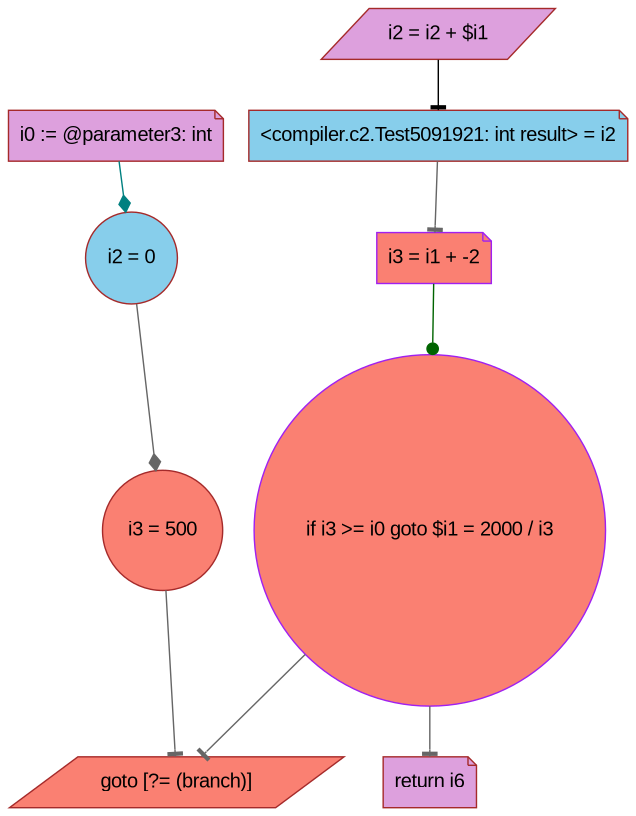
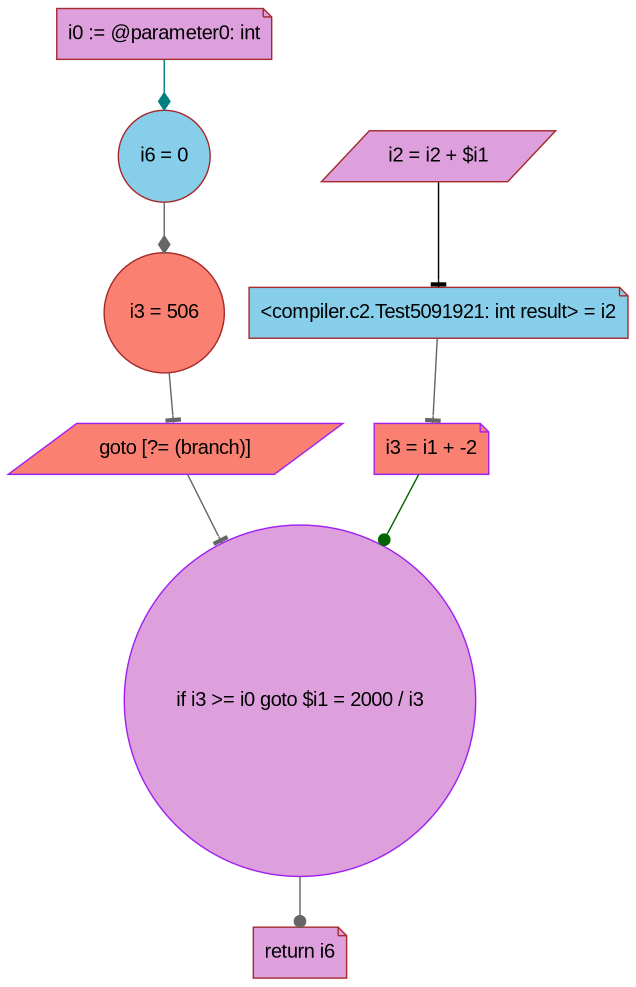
node "i0 := @parameter3: int": label "i0 := @parameter3: int" -> "i0 := @parameter0: int"
node "i2 = 0": label "i2 = 0" -> "i6 = 0"
node "i3 = 500": label "i3 = 500" -> "i3 = 506"
node "if i3 >= i0 goto $i1 = 2000 / i3": fillcolor salmon -> plum
edge "if i3 >= i0 goto $i1 = 2000 / i3" -> "goto [?= (branch)]": reversed
edge "if i3 >= i0 goto $i1 = 2000 / i3" -> "return i6": arrowhead tee -> dot
node "goto [?= (branch)]": color brown -> purple
